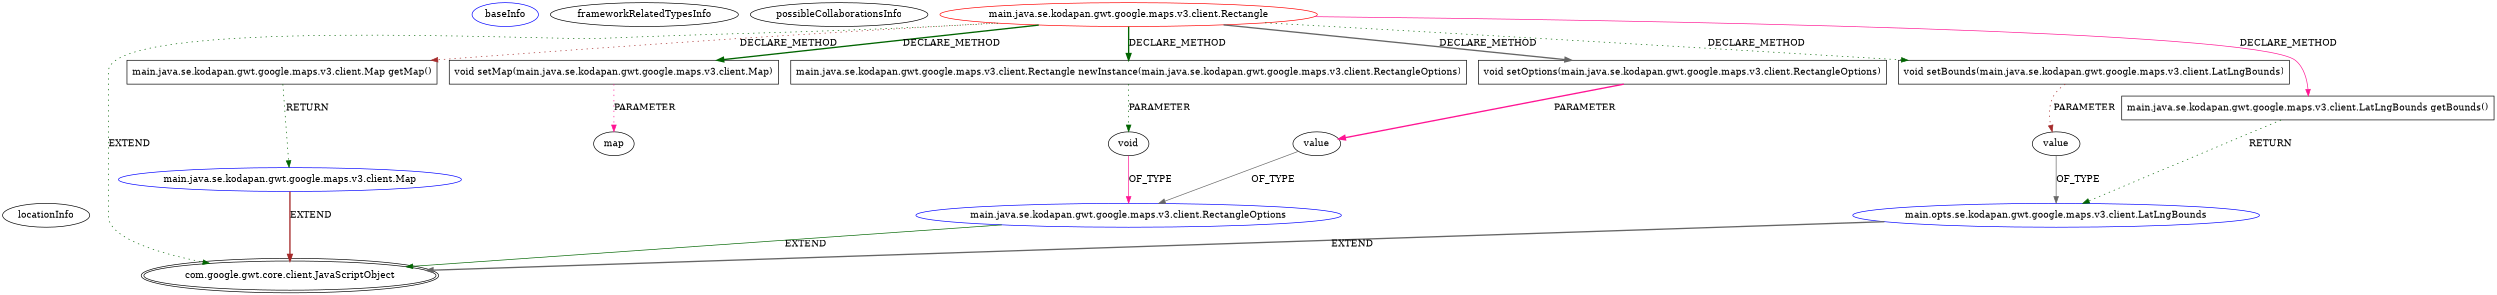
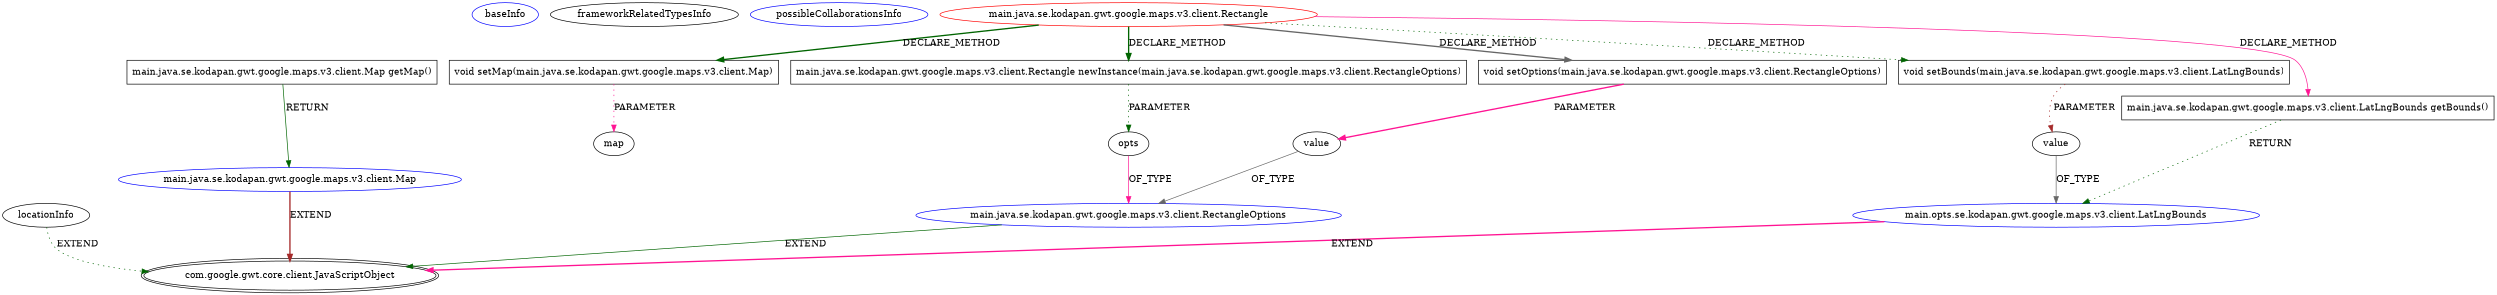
node "possibleCollaborationsInfo": color black -> blue
edge "main.java.se.kodapan.gwt.google.maps.v3.client.Rectangle" -> "com.google.gwt.core.client.JavaScriptObject": now "locationInfo" -> "com.google.gwt.core.client.JavaScriptObject"
edge "main.java.se.kodapan.gwt.google.maps.v3.client.Rectangle" -> "main.java.se.kodapan.gwt.google.maps.v3.client.Map getMap()": removed, label "DECLARE_METHOD"
edge "main.java.se.kodapan.gwt.google.maps.v3.client.Map getMap()" -> "main.java.se.kodapan.gwt.google.maps.v3.client.Map": style dotted -> solid
node "void": label "void" -> "opts"
edge "main.opts.se.kodapan.gwt.google.maps.v3.client.LatLngBounds" -> "com.google.gwt.core.client.JavaScriptObject": color gray40 -> deeppink
